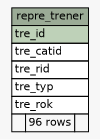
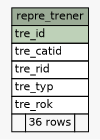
node "repre_trener": text "96 rows" -> "36 rows"
